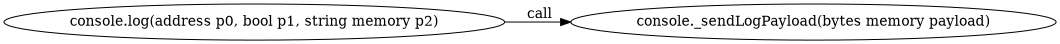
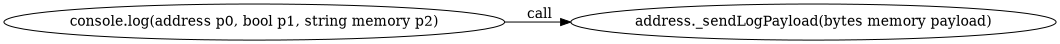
node "console._sendLogPayload(bytes memory payload)": label "console._sendLogPayload(bytes memory payload)" -> "address._sendLogPayload(bytes memory payload)"
